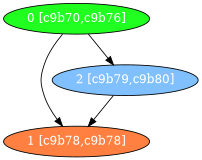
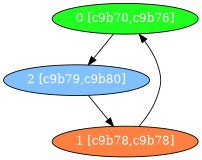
edge "0 [c9b70,c9b76]" -> "1 [c9b78,c9b78]": reversed
